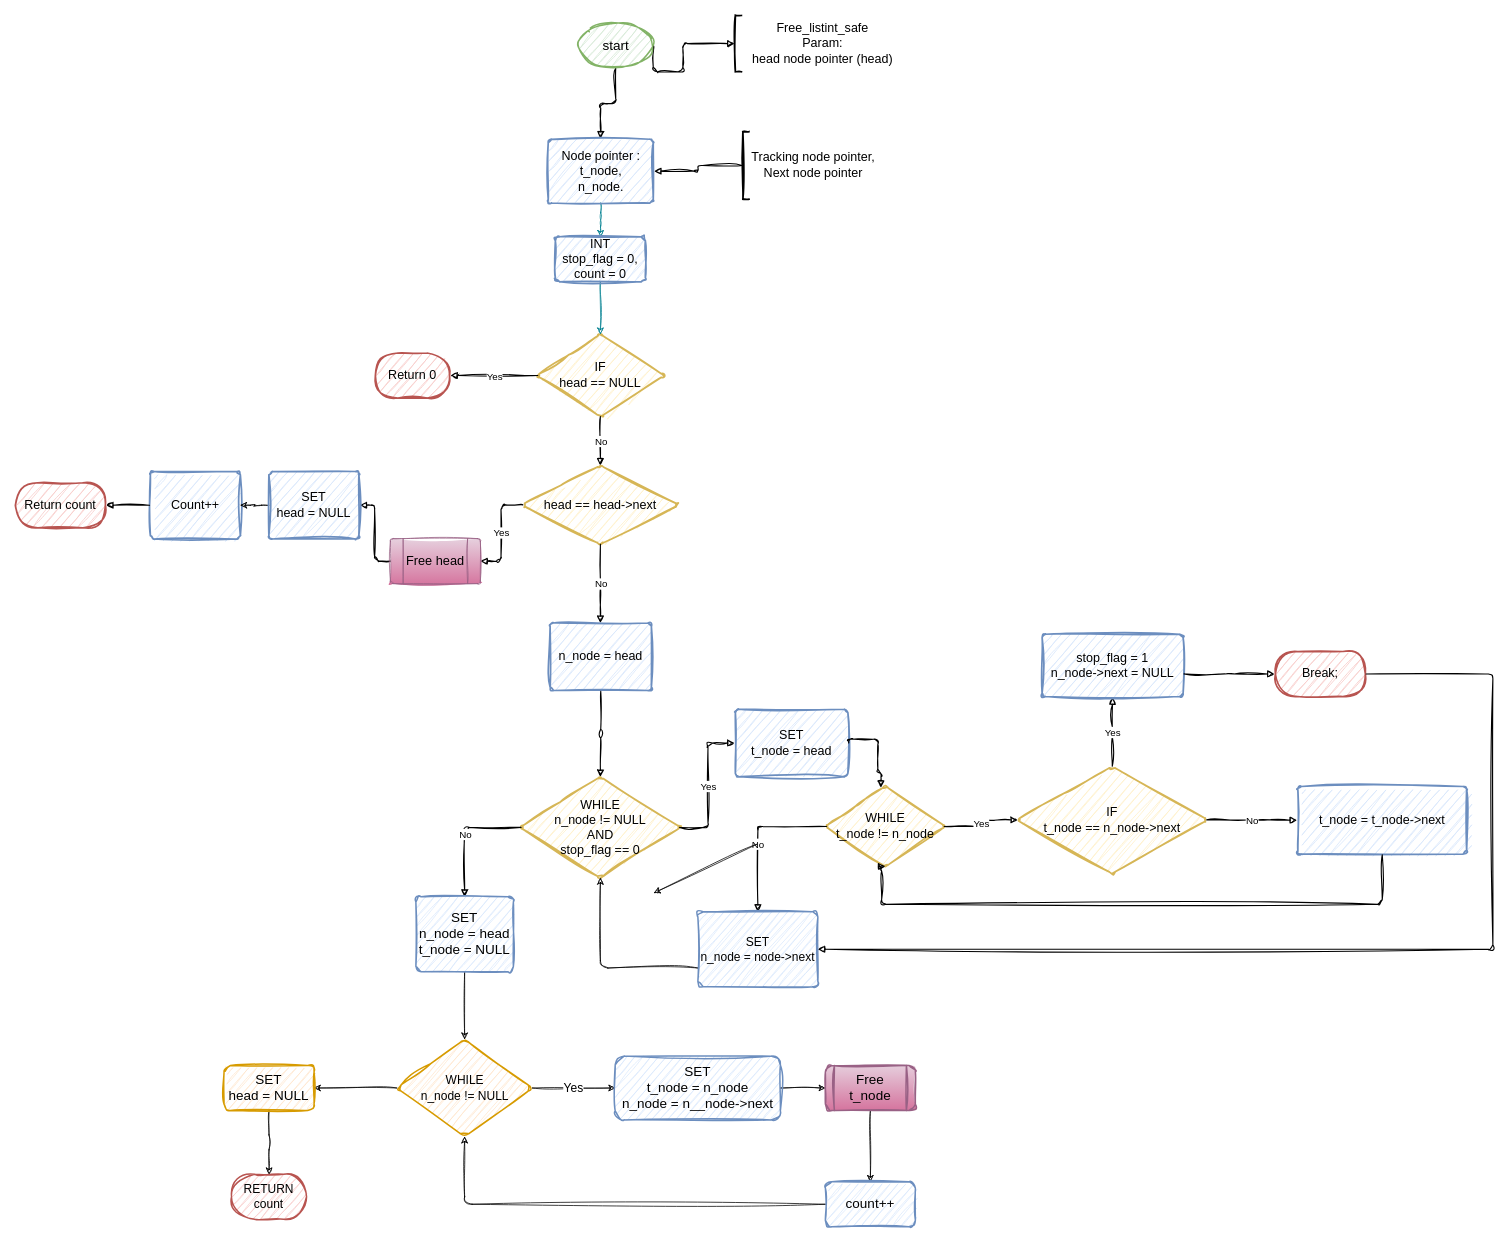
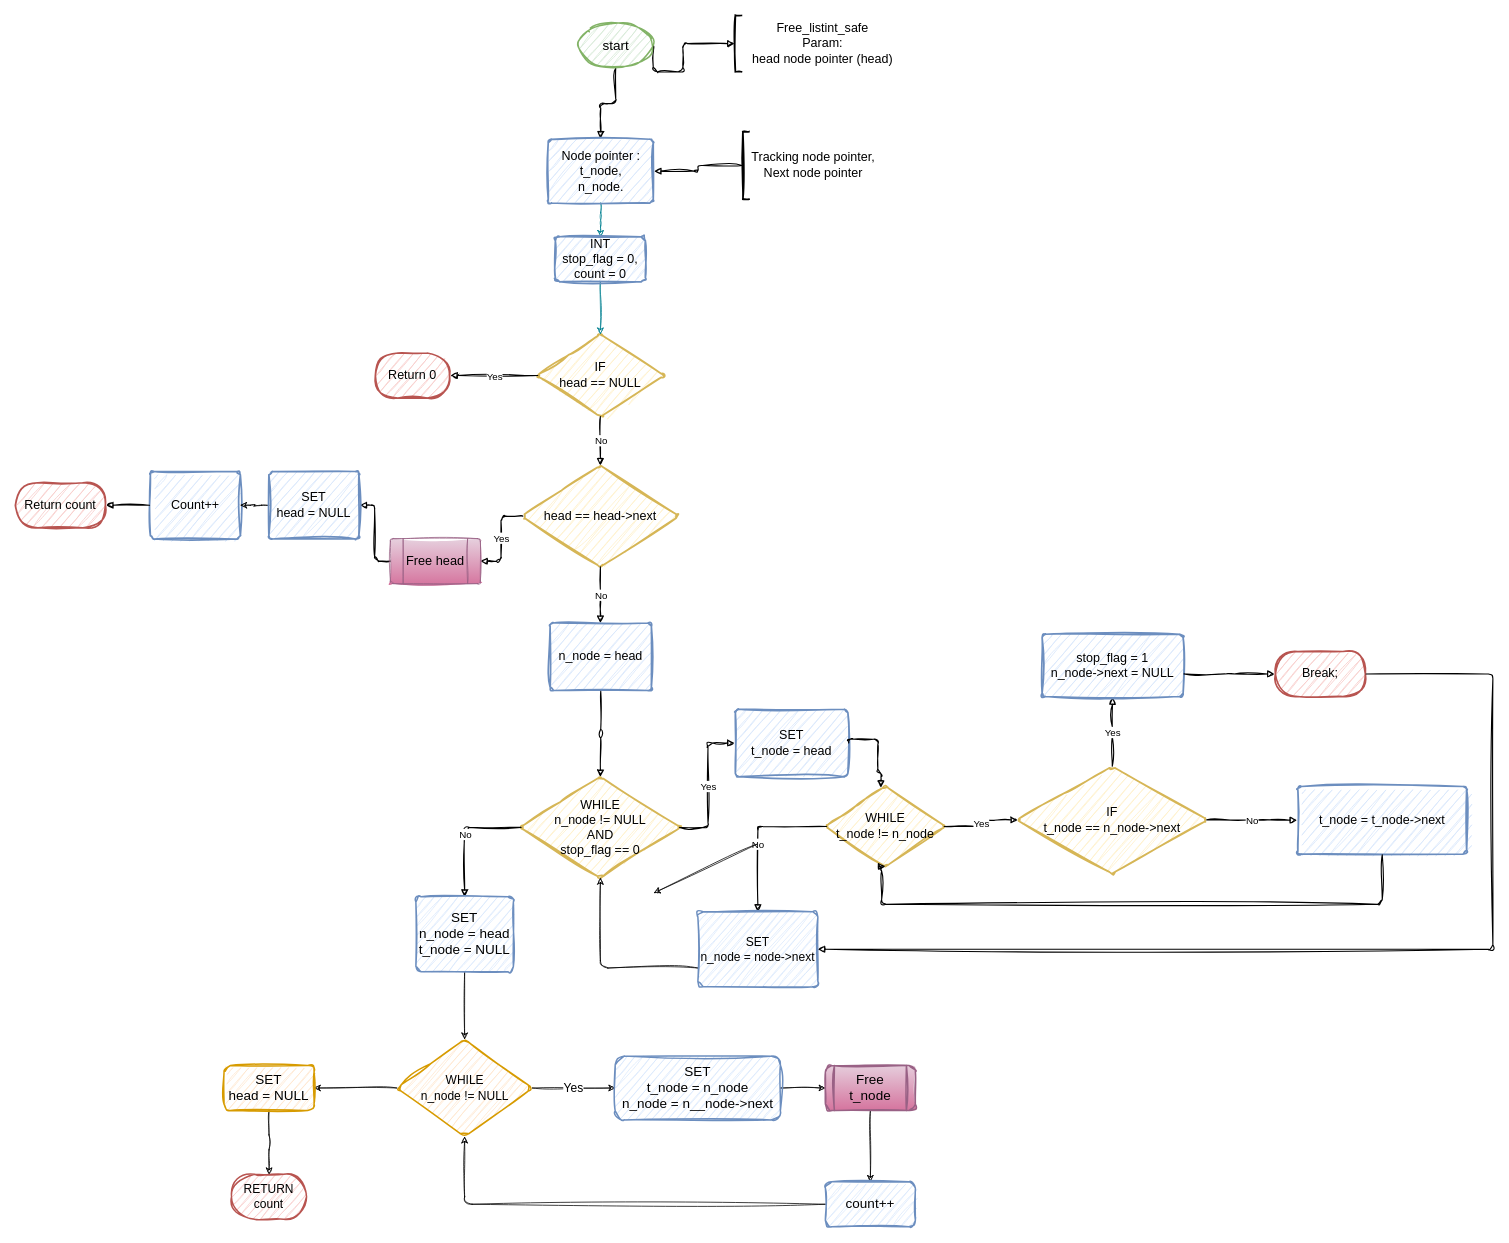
node "head == head->next": size 158x79 -> 158x101
